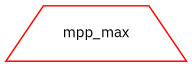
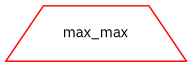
node "mpp_max": label "mpp_max" -> "max_max"
